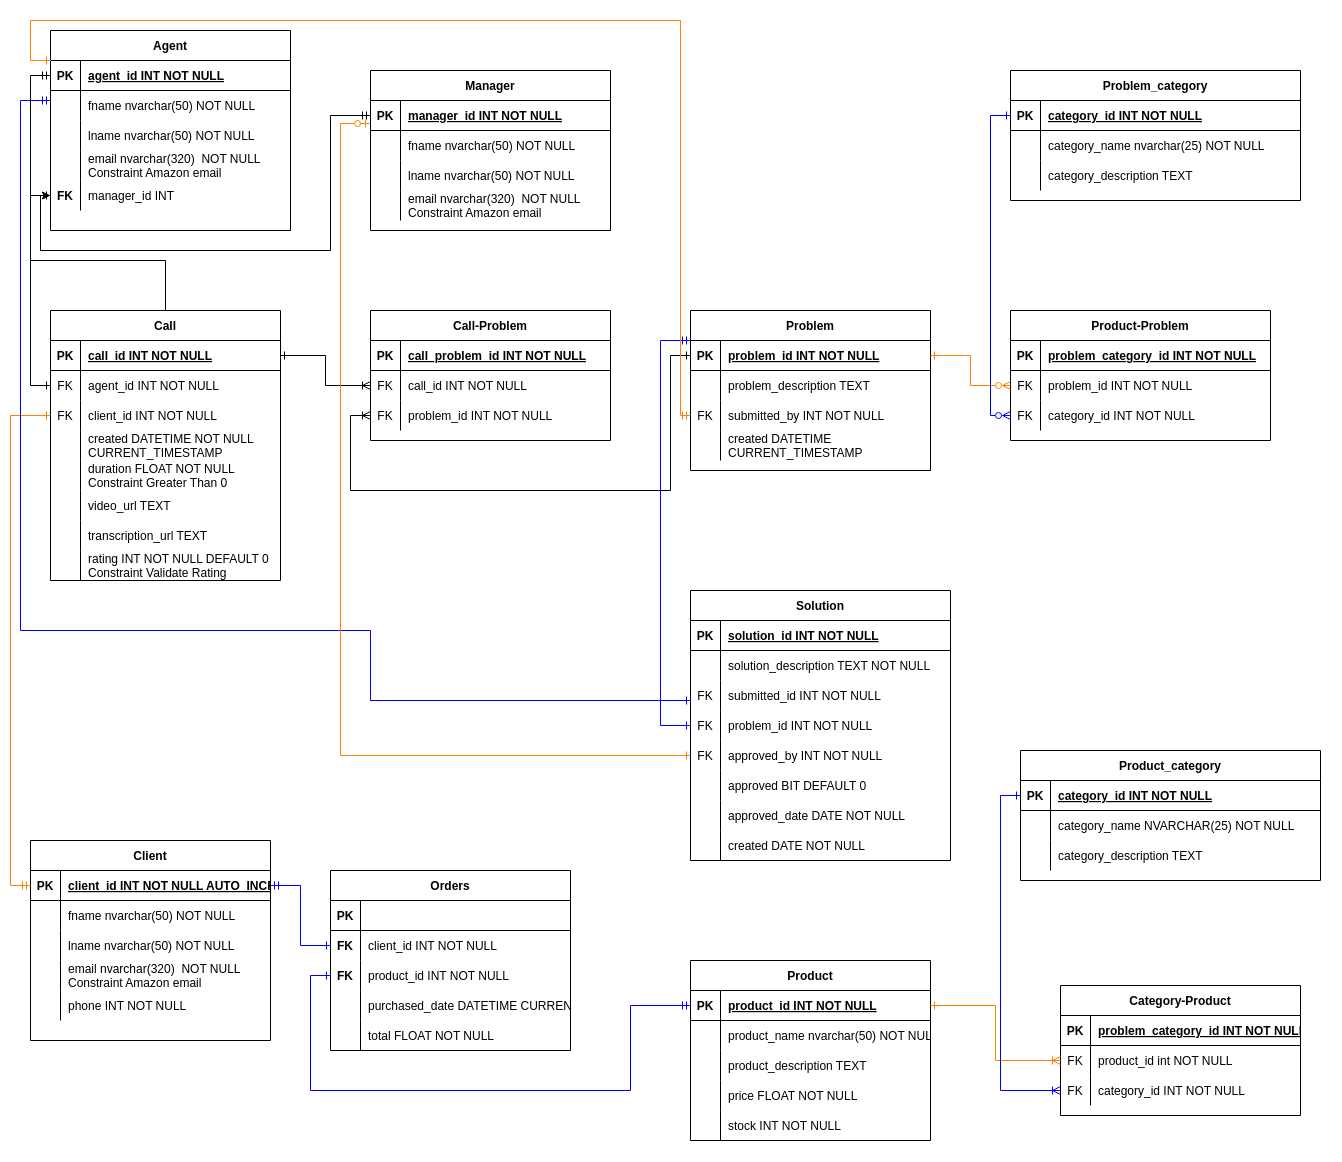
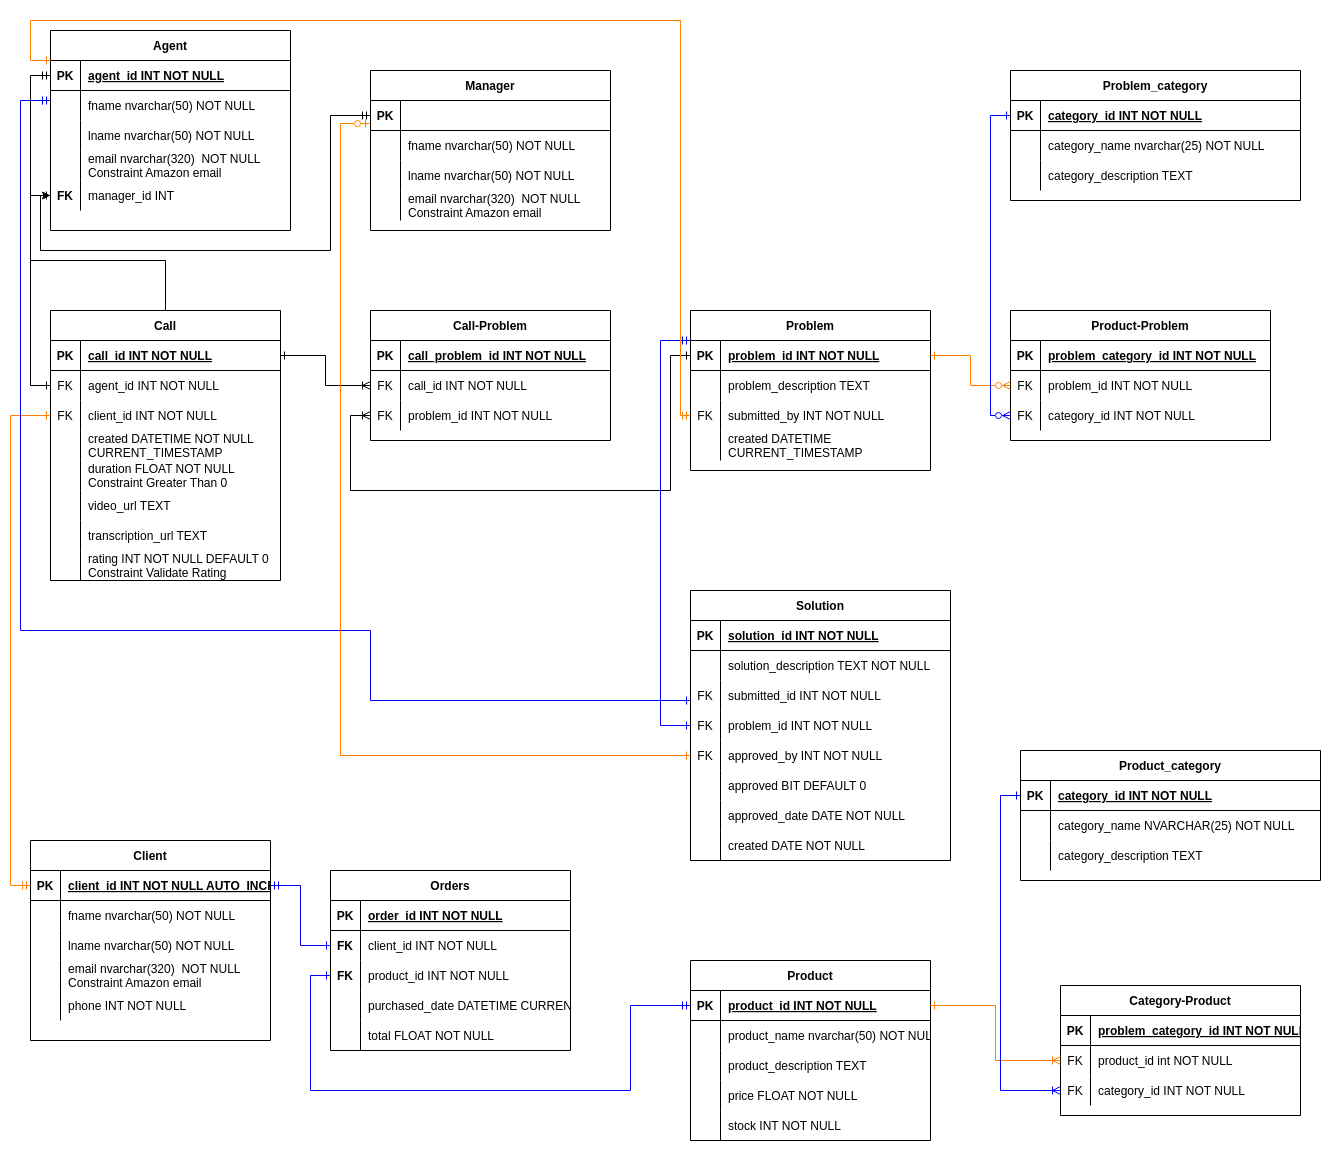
node "manager_id INT NOT NULL": removed
node "order_id INT NOT NULL": added
